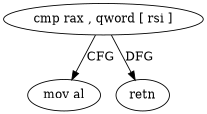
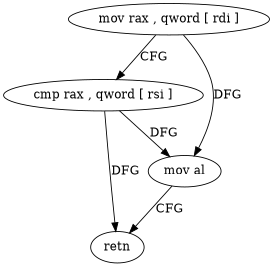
node "mov rax , qword [ rdi ]": added
edge "cmp rax , qword [ rsi ]" -> "mov al": label "CFG" -> "DFG"
edge "mov al" -> "retn": added, label "CFG"
